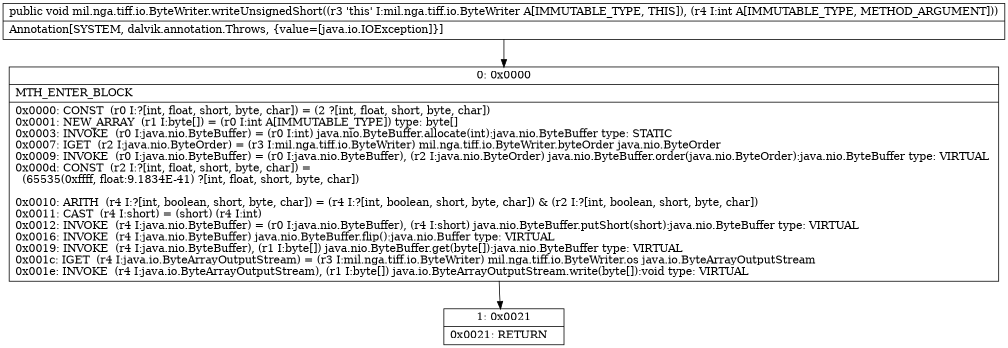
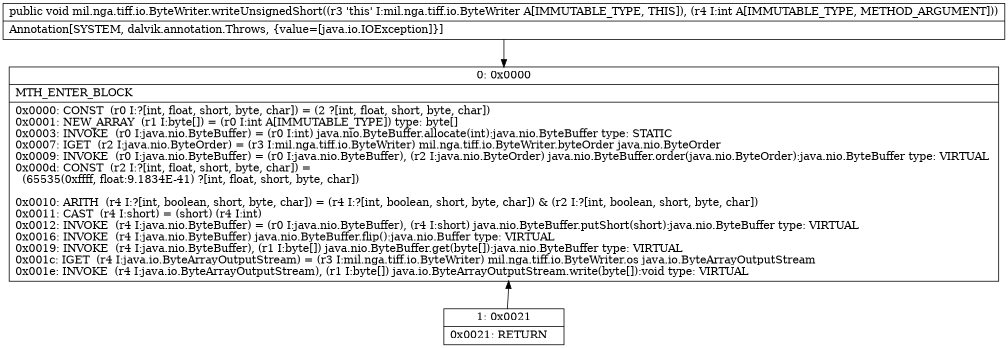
edge "0: 0x0000" -> "1: 0x0021": reversed
